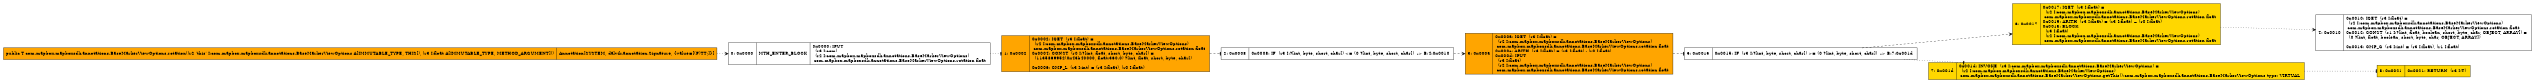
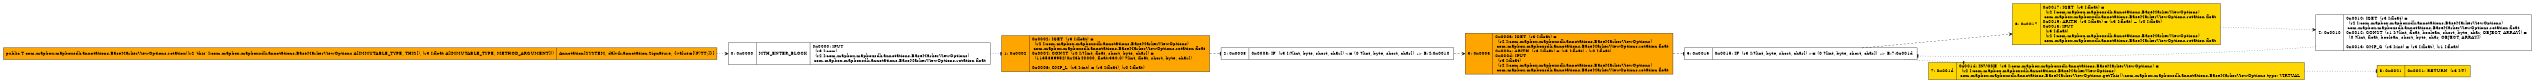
node "6: 0x0017": text "0x001a: BLOCK" -> "0x001a: IPUT"
edge "4: 0x0010" -> "5: 0x0015": added
